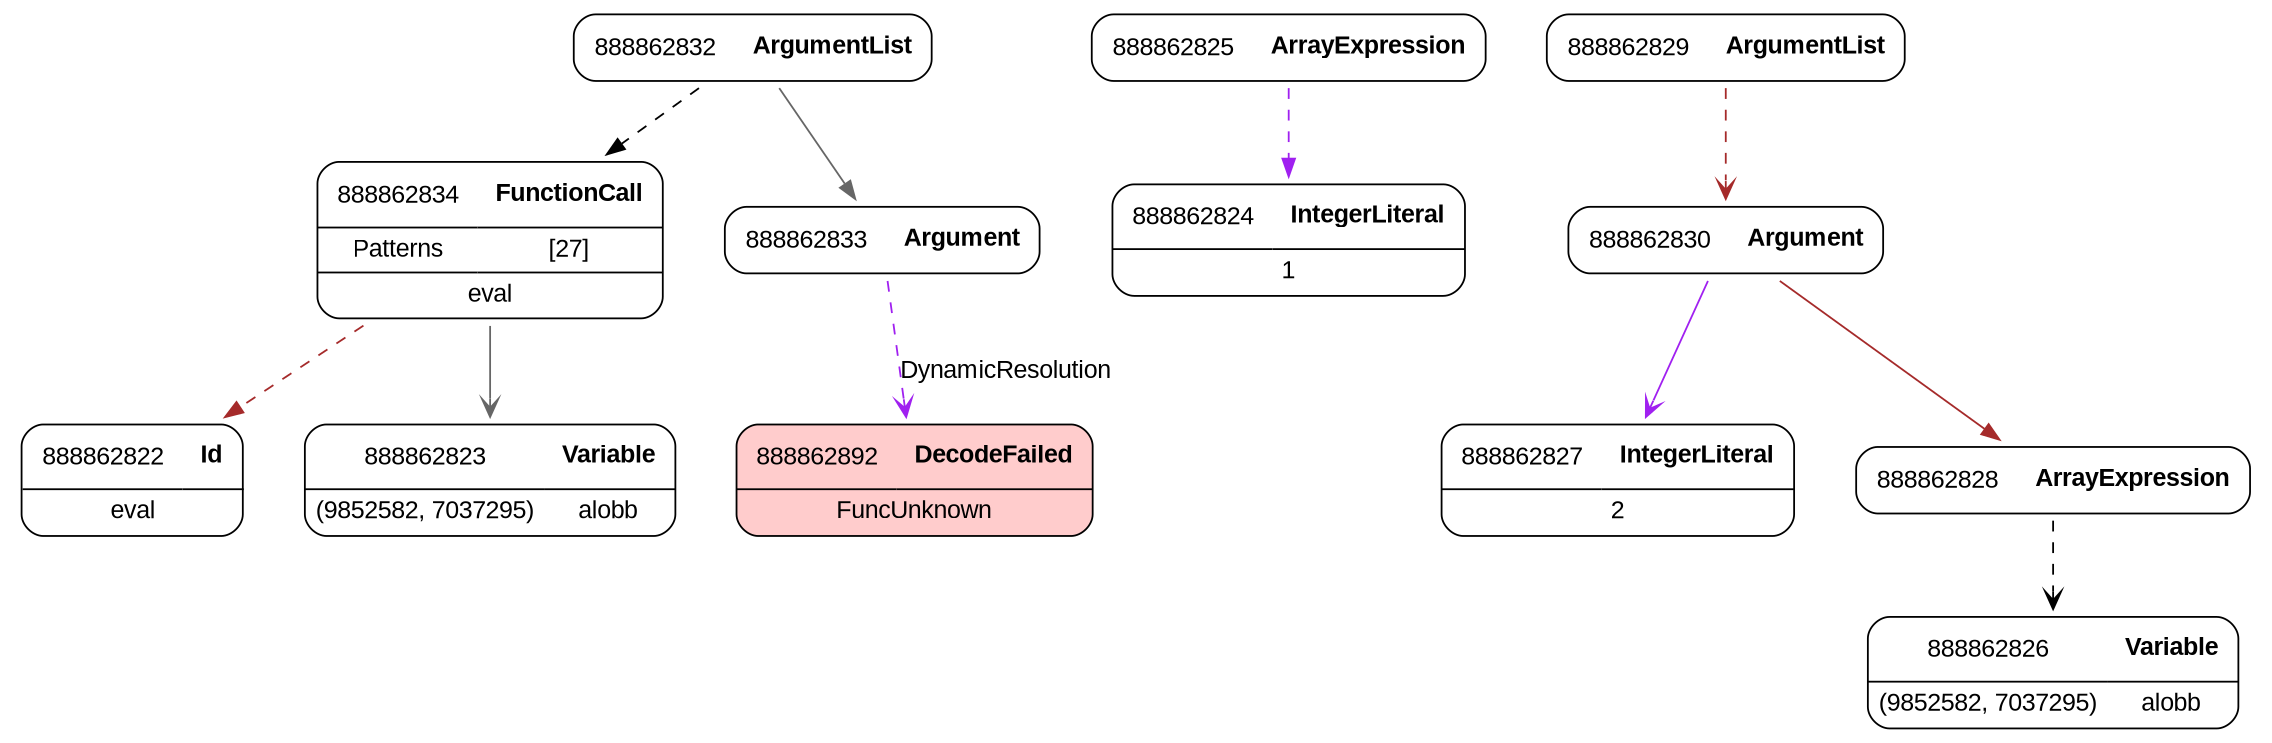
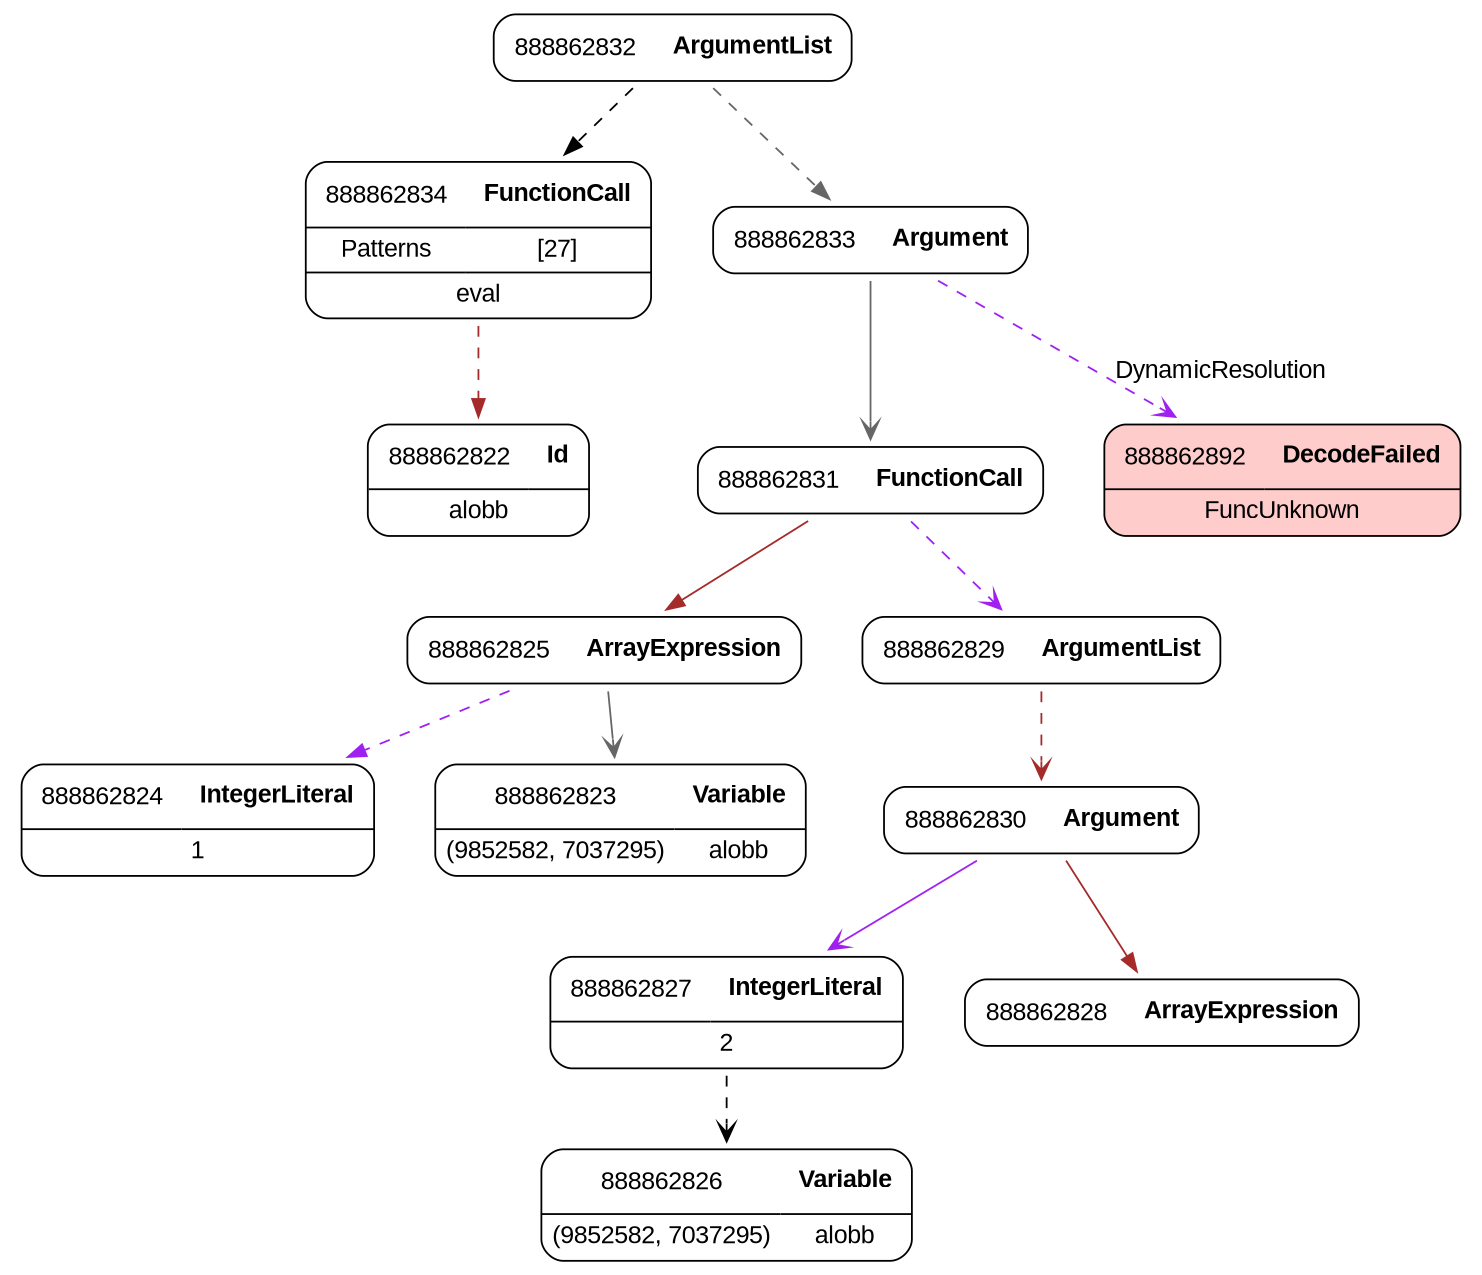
edge "888862832" -> "888862833": style solid -> dashed
edge "888862834" -> "888862823": now "888862825" -> "888862823"
node "888862831": added
node "888862822": text "eval" -> "alobb"
edge "888862828" -> "888862826": now "888862827" -> "888862826"
